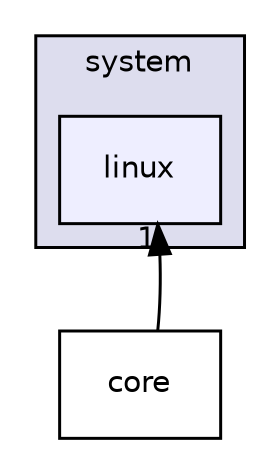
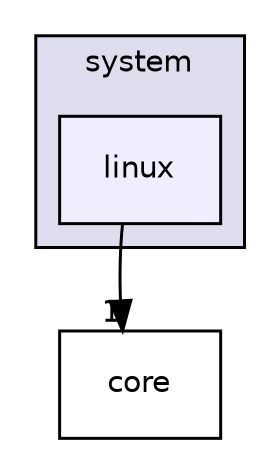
edge "core" -> "linux": reversed
